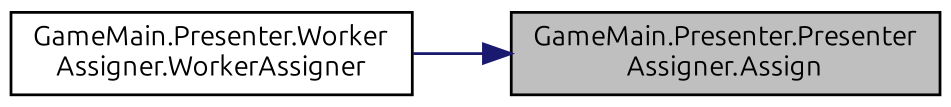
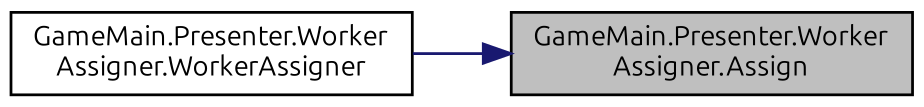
node "GameMain.Presenter.Presenter Assigner.Assign": label "GameMain.Presenter.Presenter Assigner.Assign" -> "GameMain.Presenter.Worker Assigner.Assign"
